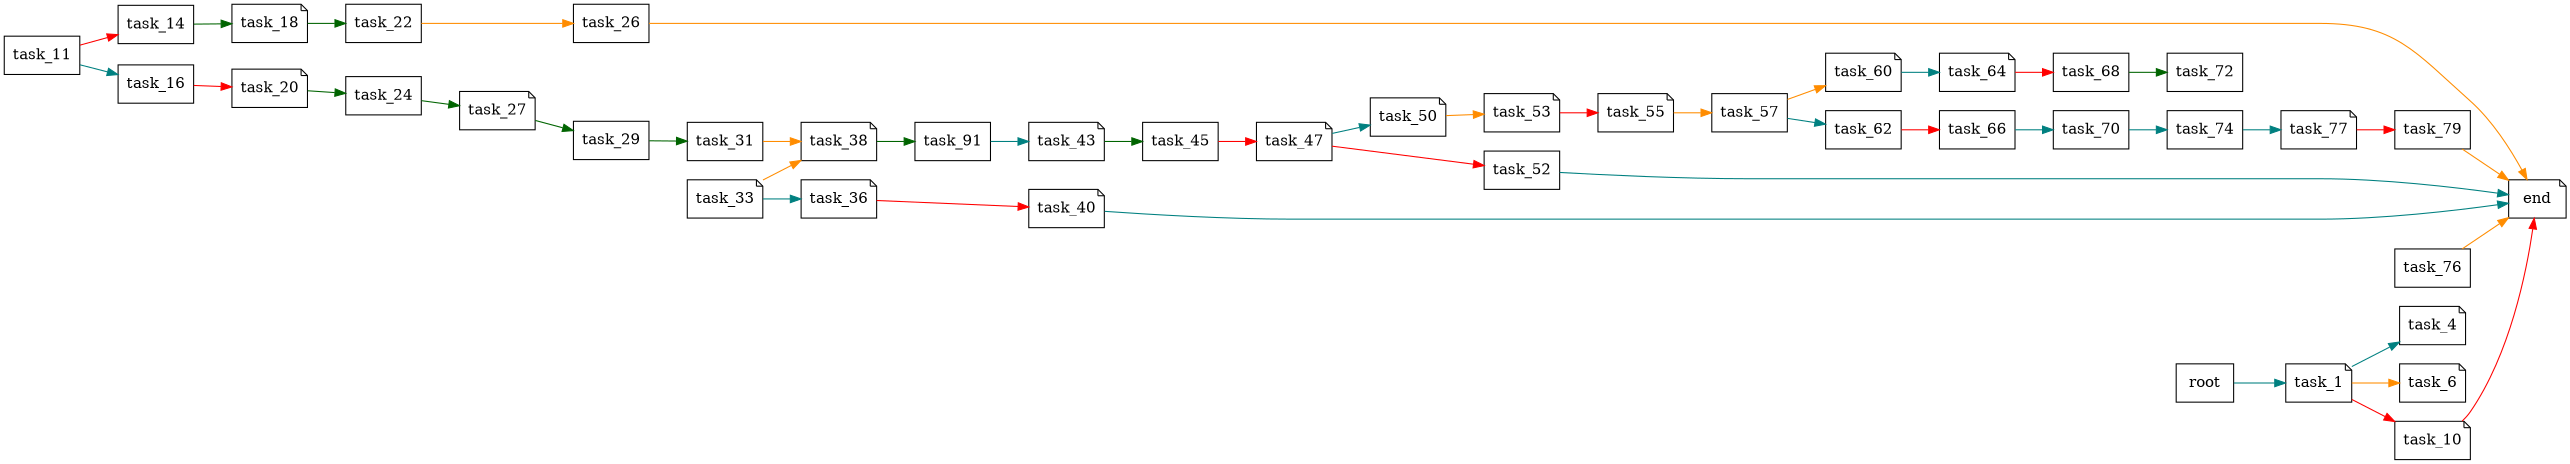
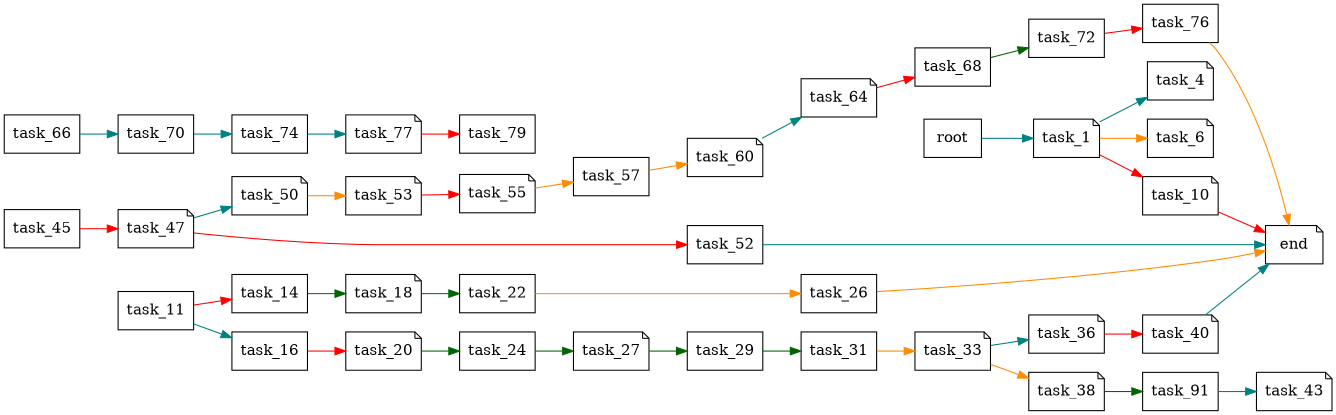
edge "task_72" -> "task_76": added
node "task_62": removed
edge "task_31" -> "task_38": now "task_31" -> "task_33"
edge "task_43" -> "task_45": removed
edge "task_79" -> "end": removed
